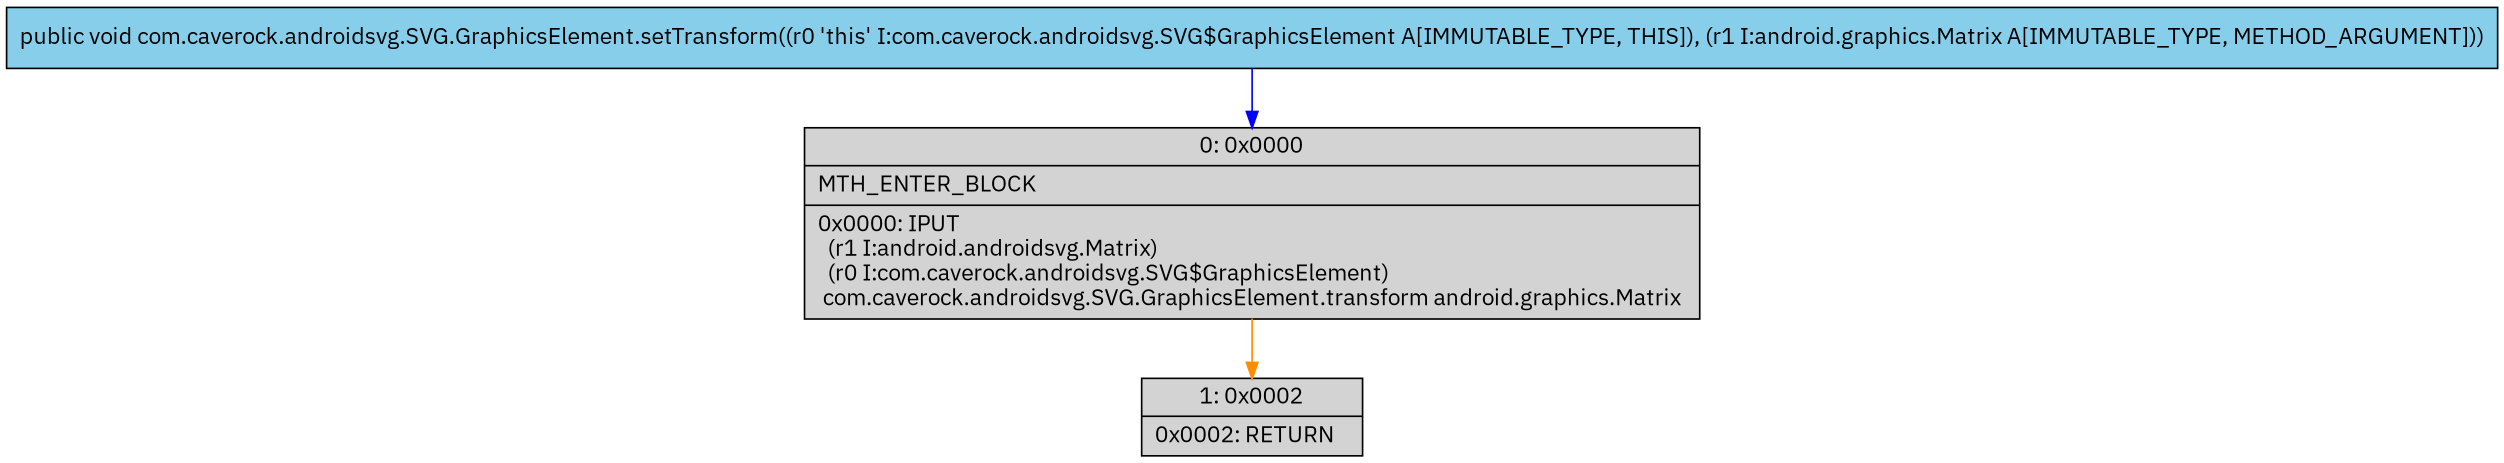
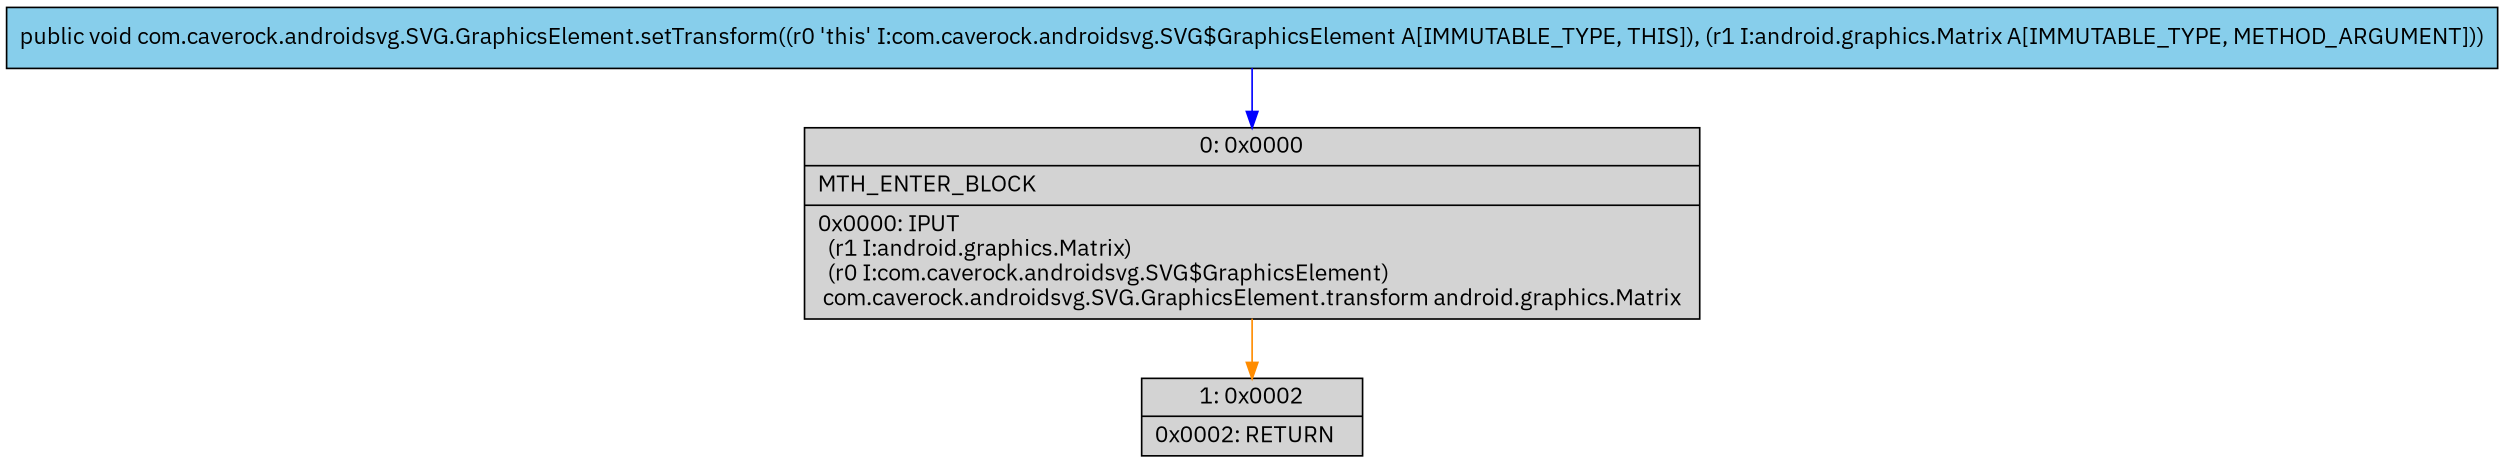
node "0: 0x0000": text "(r1 I:android.androidsvg.Matrix)" -> "(r1 I:android.graphics.Matrix)"
